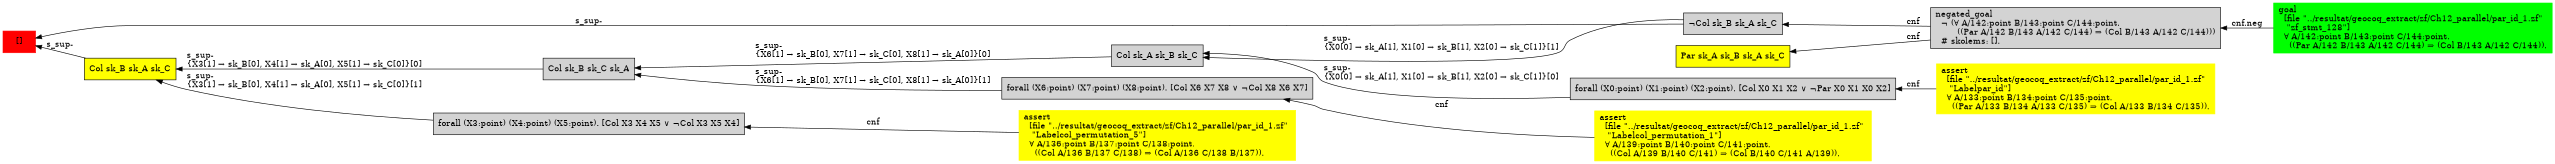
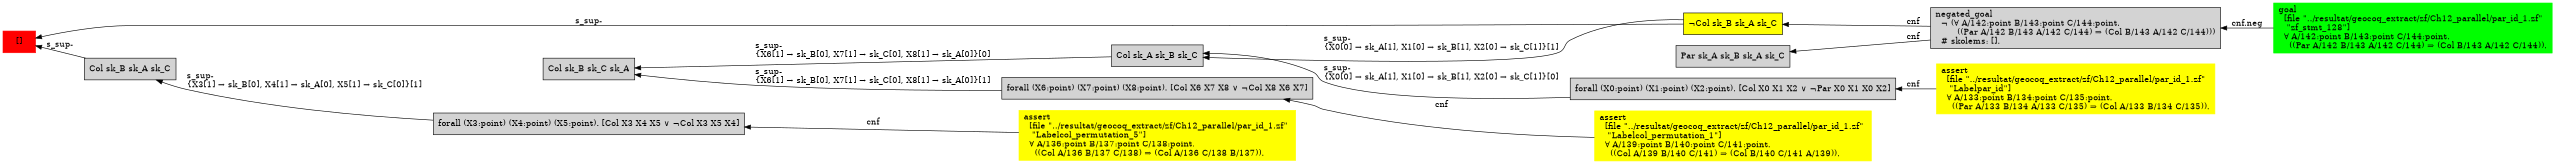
node "¬Col sk_B sk_A sk_C": fillcolor lightgrey -> yellow
node "Par sk_A sk_B sk_A sk_C": fillcolor yellow -> lightgrey
node "Col sk_B sk_A sk_C": fillcolor yellow -> lightgrey
edge "Col sk_B sk_C sk_A" -> "Col sk_B sk_A sk_C": removed, label "s_sup- {X3[1] → sk_B[0], X4[1] → sk_A[0], X5[1] → sk_C[0]}[0]"
